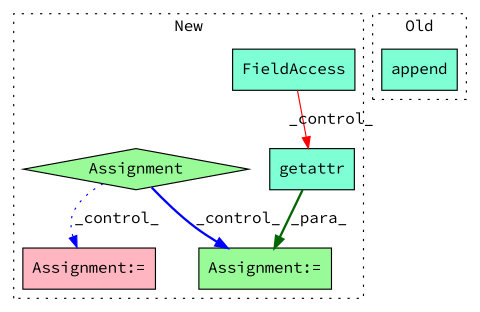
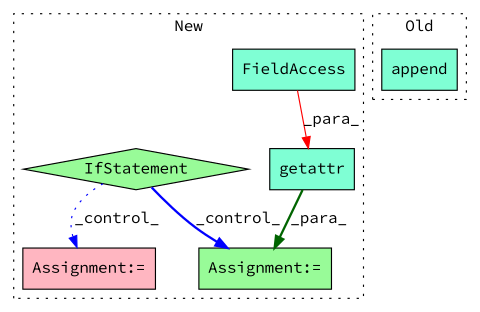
edge "FieldAccess" -> "getattr": label "_control_" -> "_para_"
node "Assignment": label "Assignment" -> "IfStatement"
